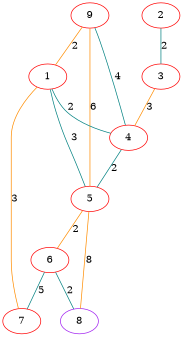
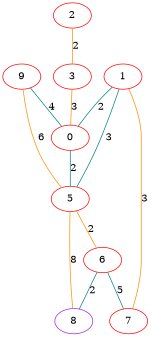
edge "9" -- "1": removed, label "2"
edge "2" -- "3": color teal -> darkorange
node "4": label "4" -> "0"
